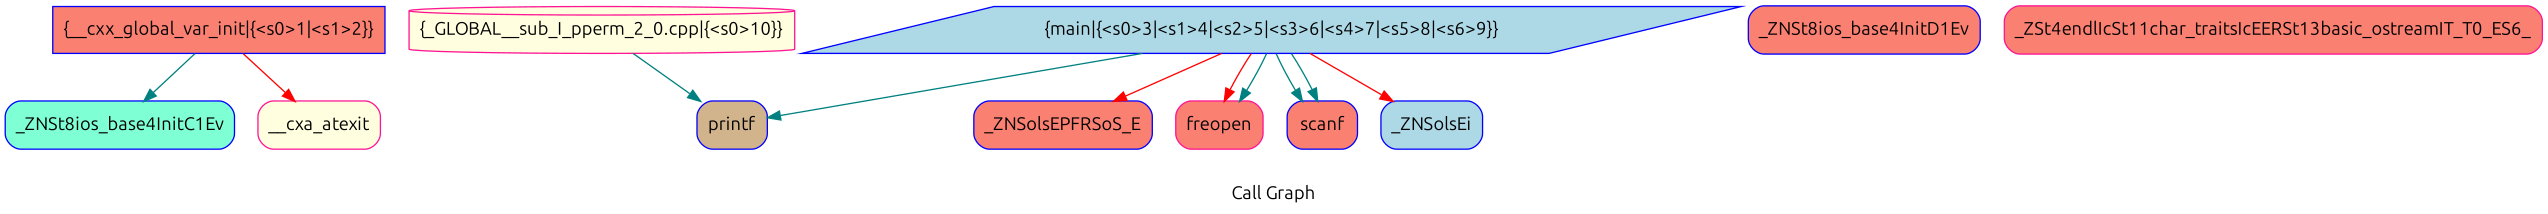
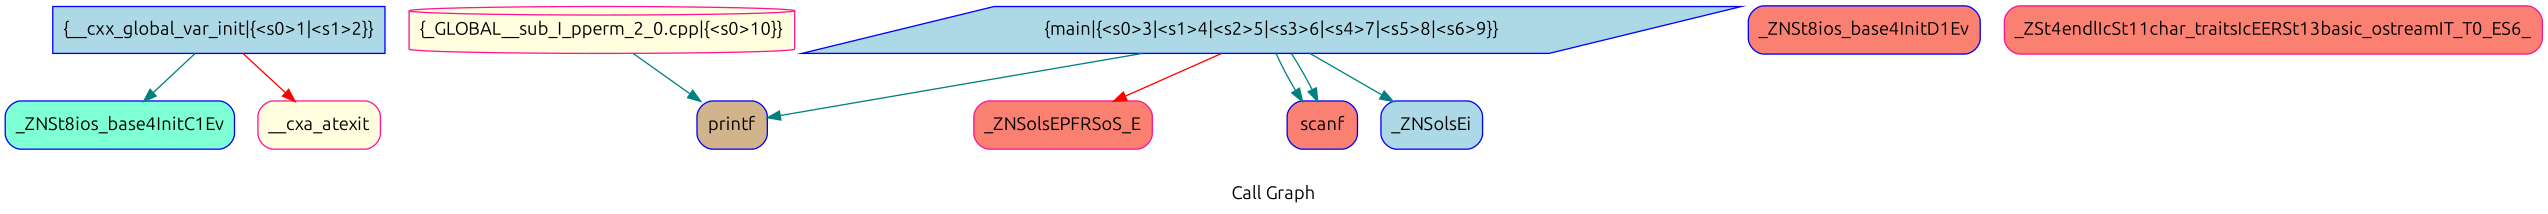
node "{__cxx_global_var_init|{<s0>1|<s1>2}}": fillcolor salmon -> lightblue
edge "{main|{<s0>3|<s1>4|<s2>5|<s3>6|<s4>7|<s5>8|<s6>9}}" -> "_ZNSolsEi": color red -> teal
node "_ZNSolsEPFRSoS_E": color blue -> deeppink
node "freopen": removed
